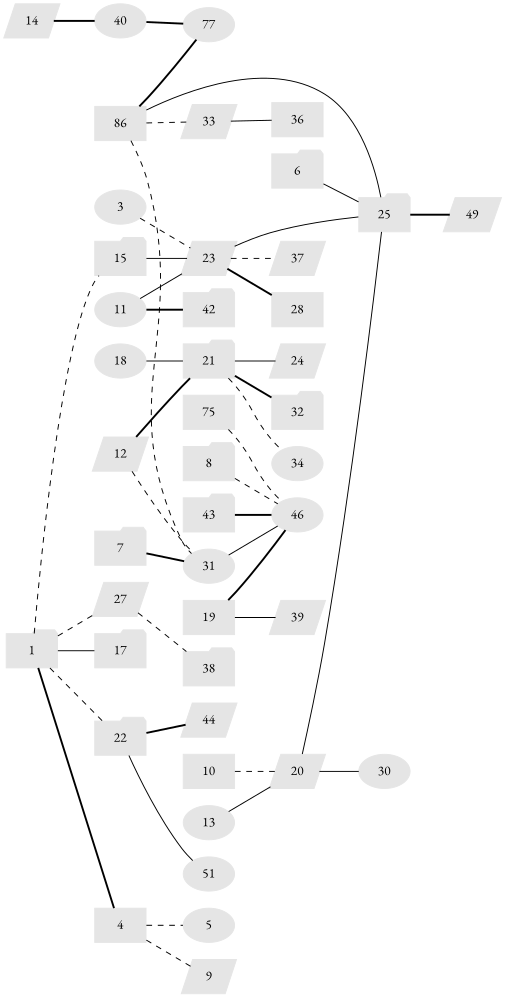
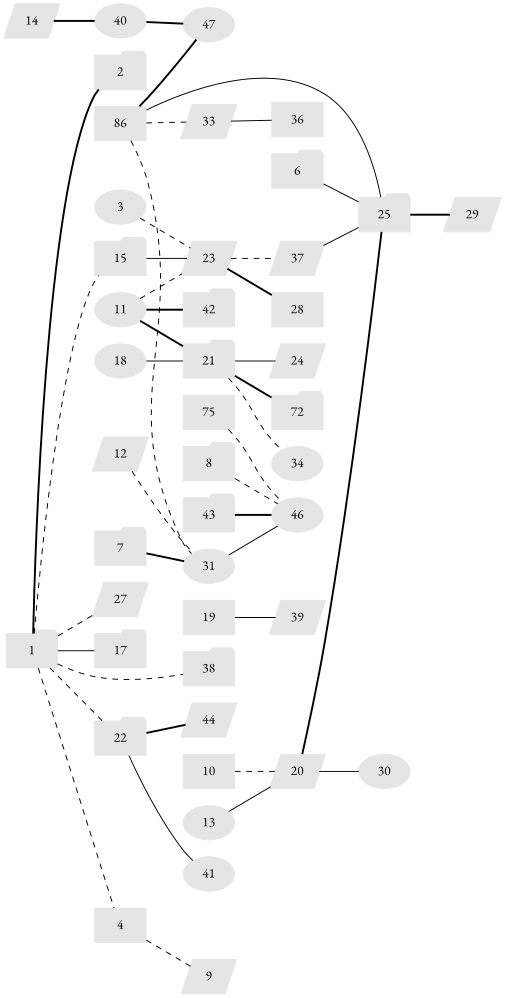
node "77": label "77" -> "47"
node "2": added
node "49": label "49" -> "29"
edge "25" -- "23": now "25" -- "37"
edge "23" -- "11": style solid -> dashed
edge "21" -- "12": now "21" -- "11"
node "32": label "32" -> "72"
edge "25" -- "20": style solid -> bold
edge "46" -- "19": removed
edge "27" -- "38": now "1" -- "38"
edge "1" -- "4": style bold -> dashed
node "51": label "51" -> "41"
node "5": removed
